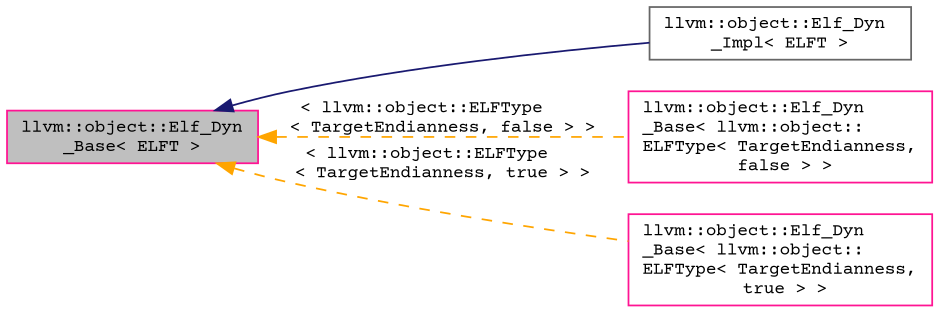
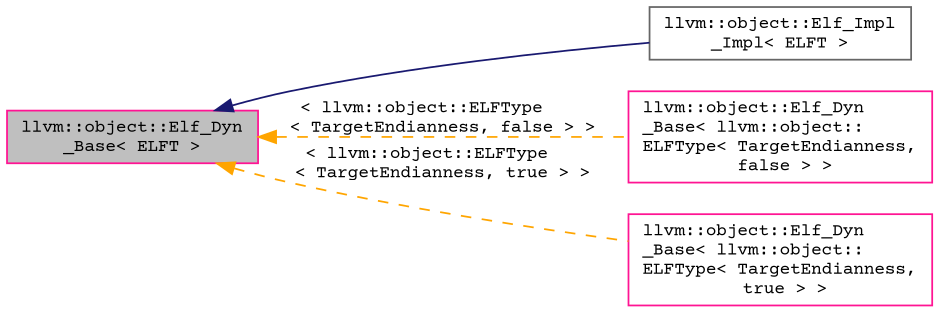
node "llvm::object::Elf_Dyn _Impl< ELFT >": label "llvm::object::Elf_Dyn _Impl< ELFT >" -> "llvm::object::Elf_Impl _Impl< ELFT >"
